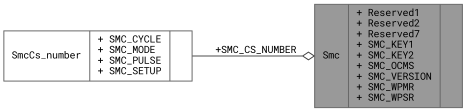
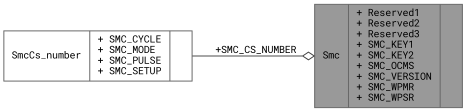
node "Smc": text "+ Reserved7" -> "+ Reserved3"
